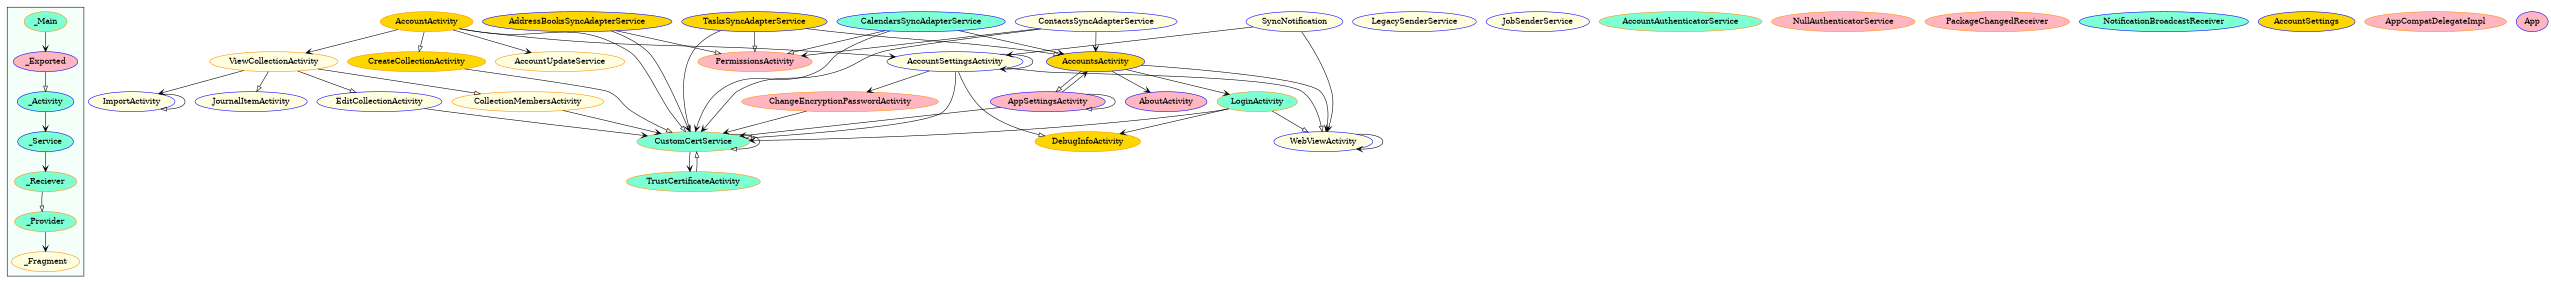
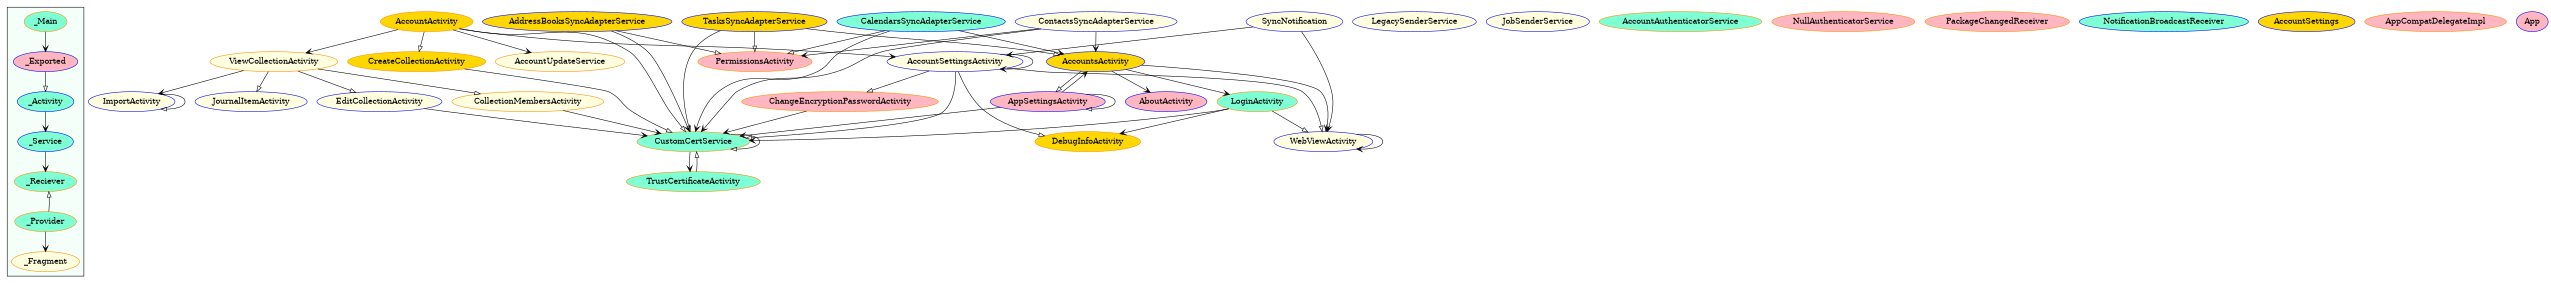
edge "AccountSettingsActivity" -> "ChangeEncryptionPasswordActivity": arrowhead vee -> onormal
edge "_Reciever" -> "_Provider": reversed
